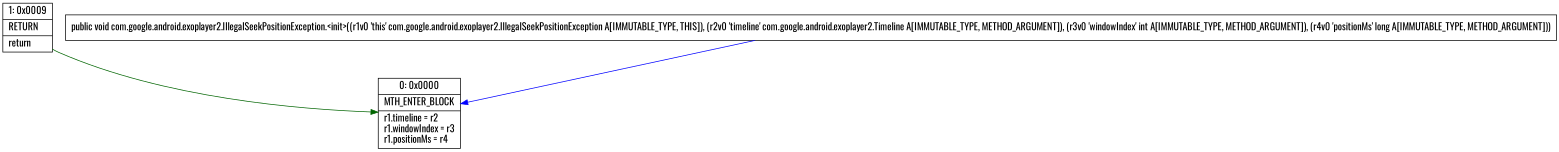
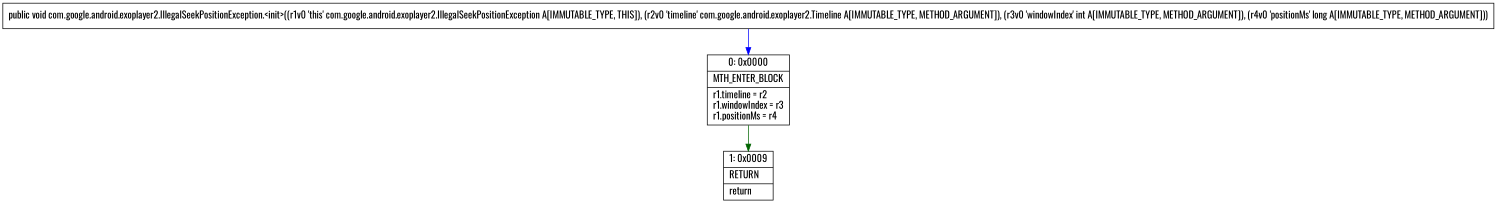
edge "1: 0x0009" -> "0: 0x0000": reversed
